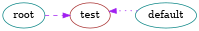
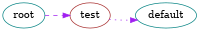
edge "default" -> "test": reversed
